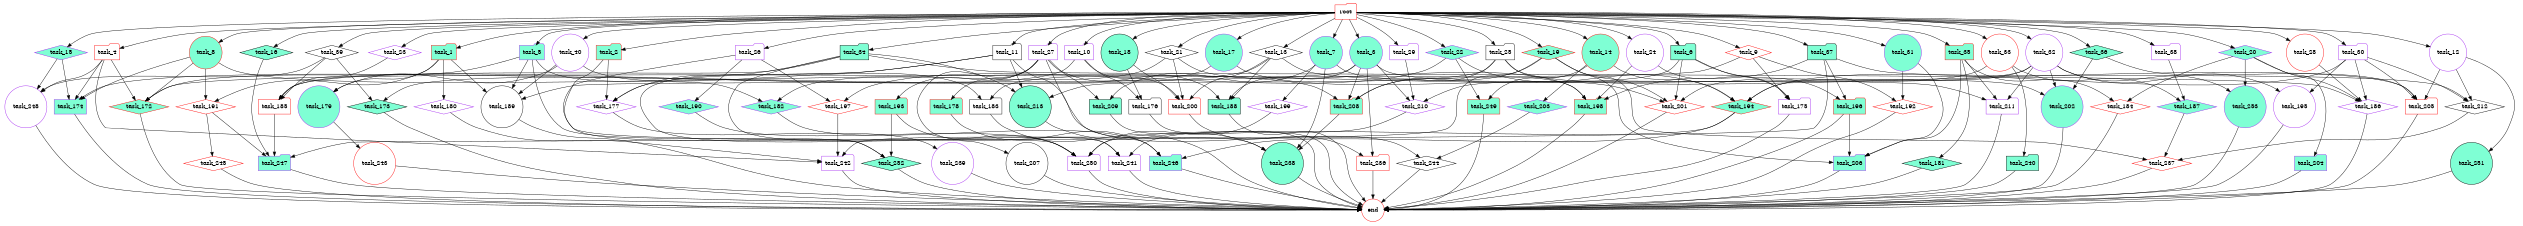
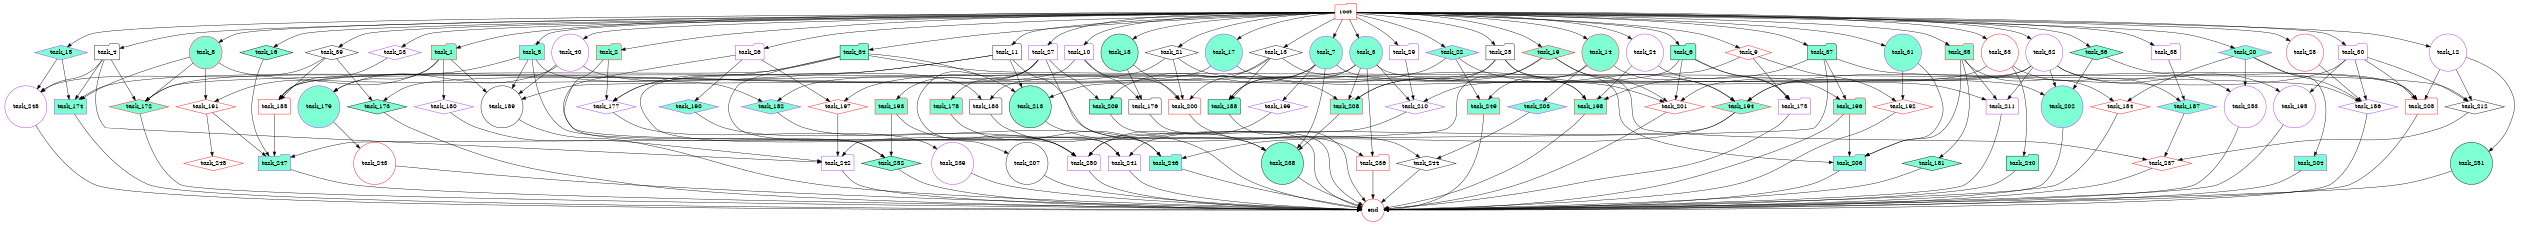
node "task_4": color red -> black
edge "task_27" -> "task_188": now "task_7" -> "task_188"
node "task_253": fillcolor aquamarine -> white
edge "task_245" -> "end": removed
